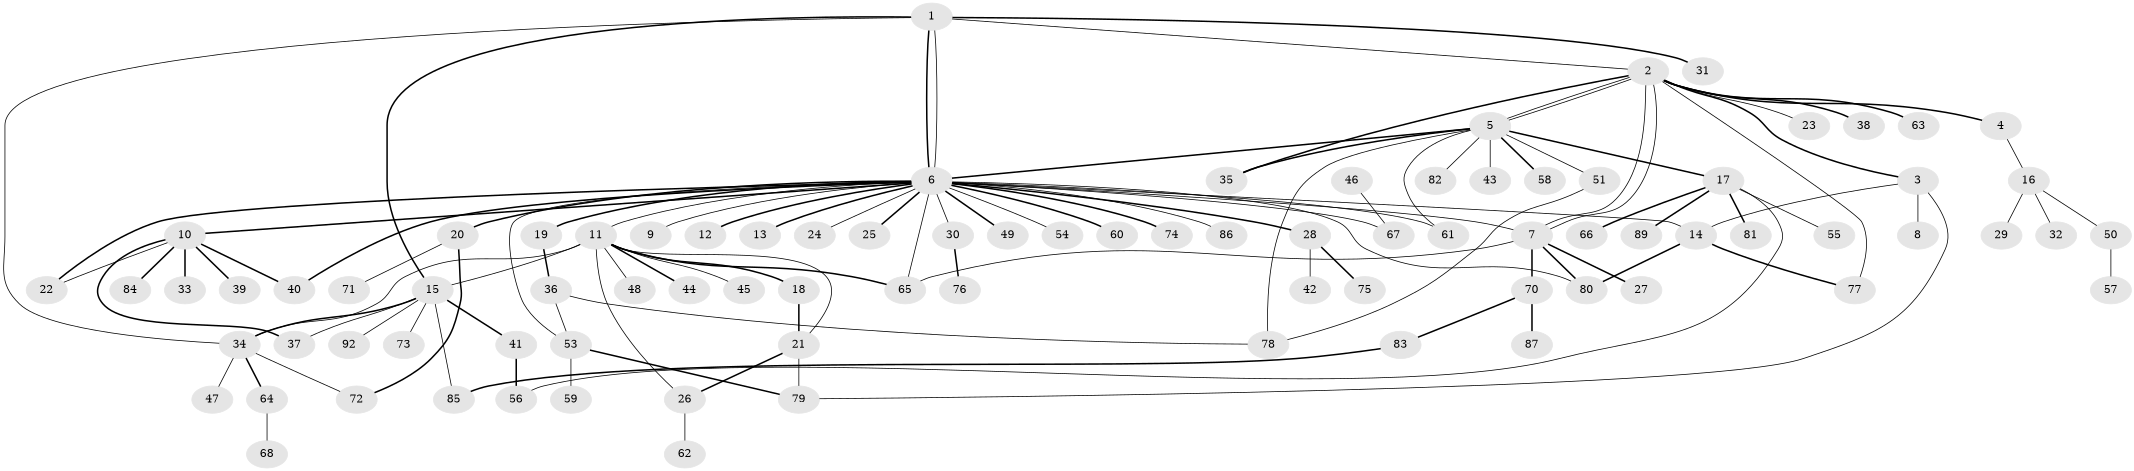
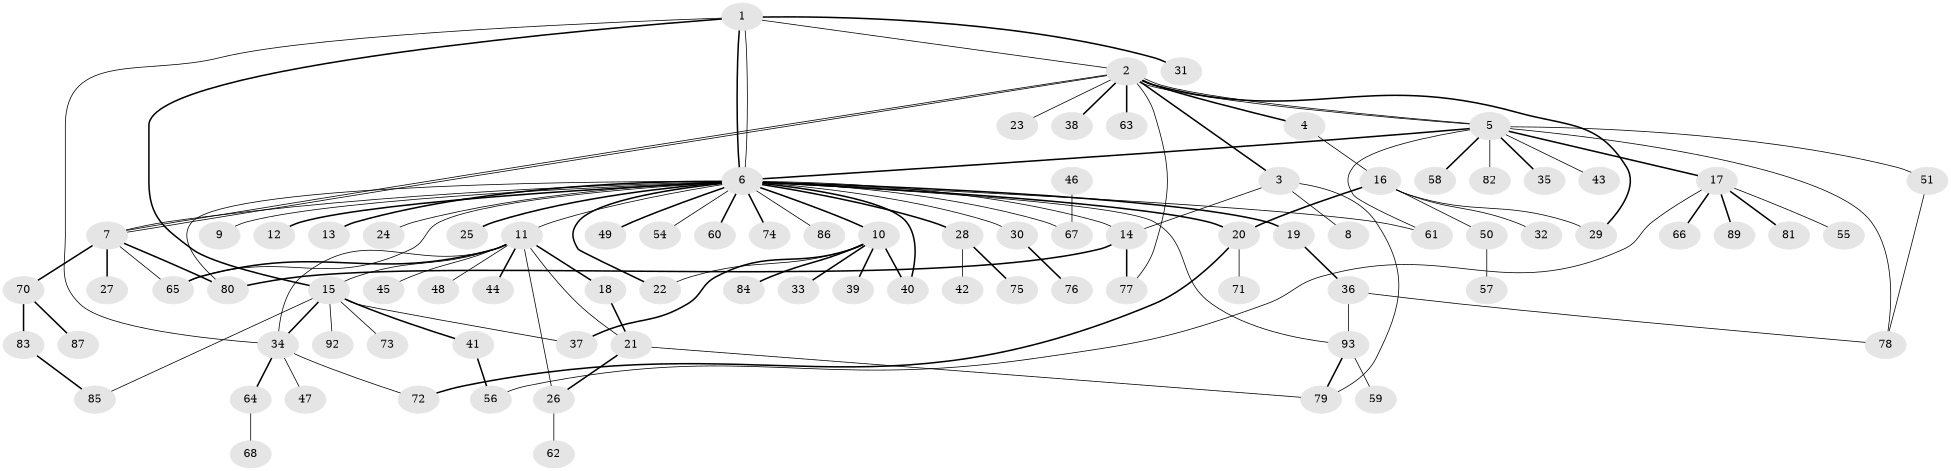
edge "2" -- "35": now "2" -- "29"
edge "16" -- "20": added
node "53": label "53" -> "93"
